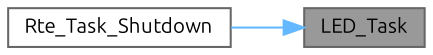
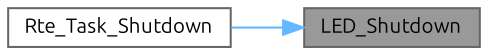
node "LED_Task": label "LED_Task" -> "LED_Shutdown"
